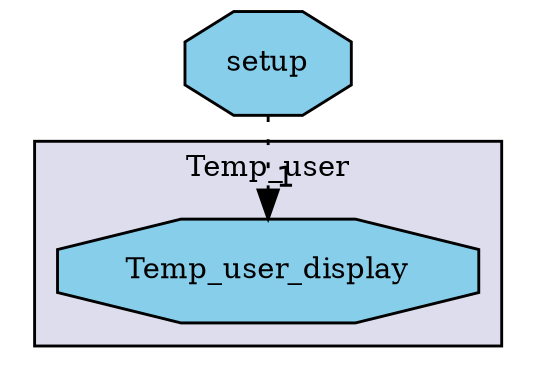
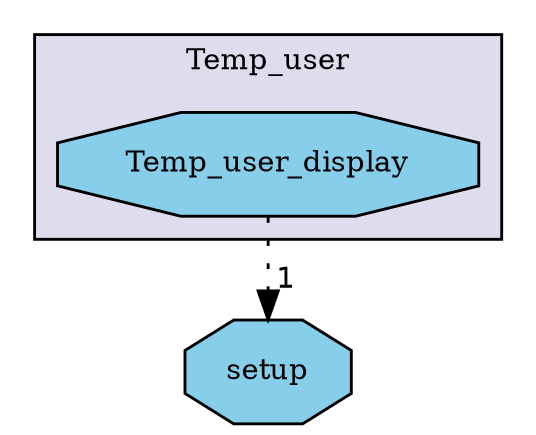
edge "setup" -> "Temp_user_display": reversed
